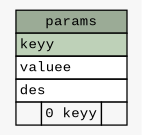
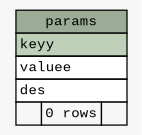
node "params": text "0 keyy" -> "0 rows"
